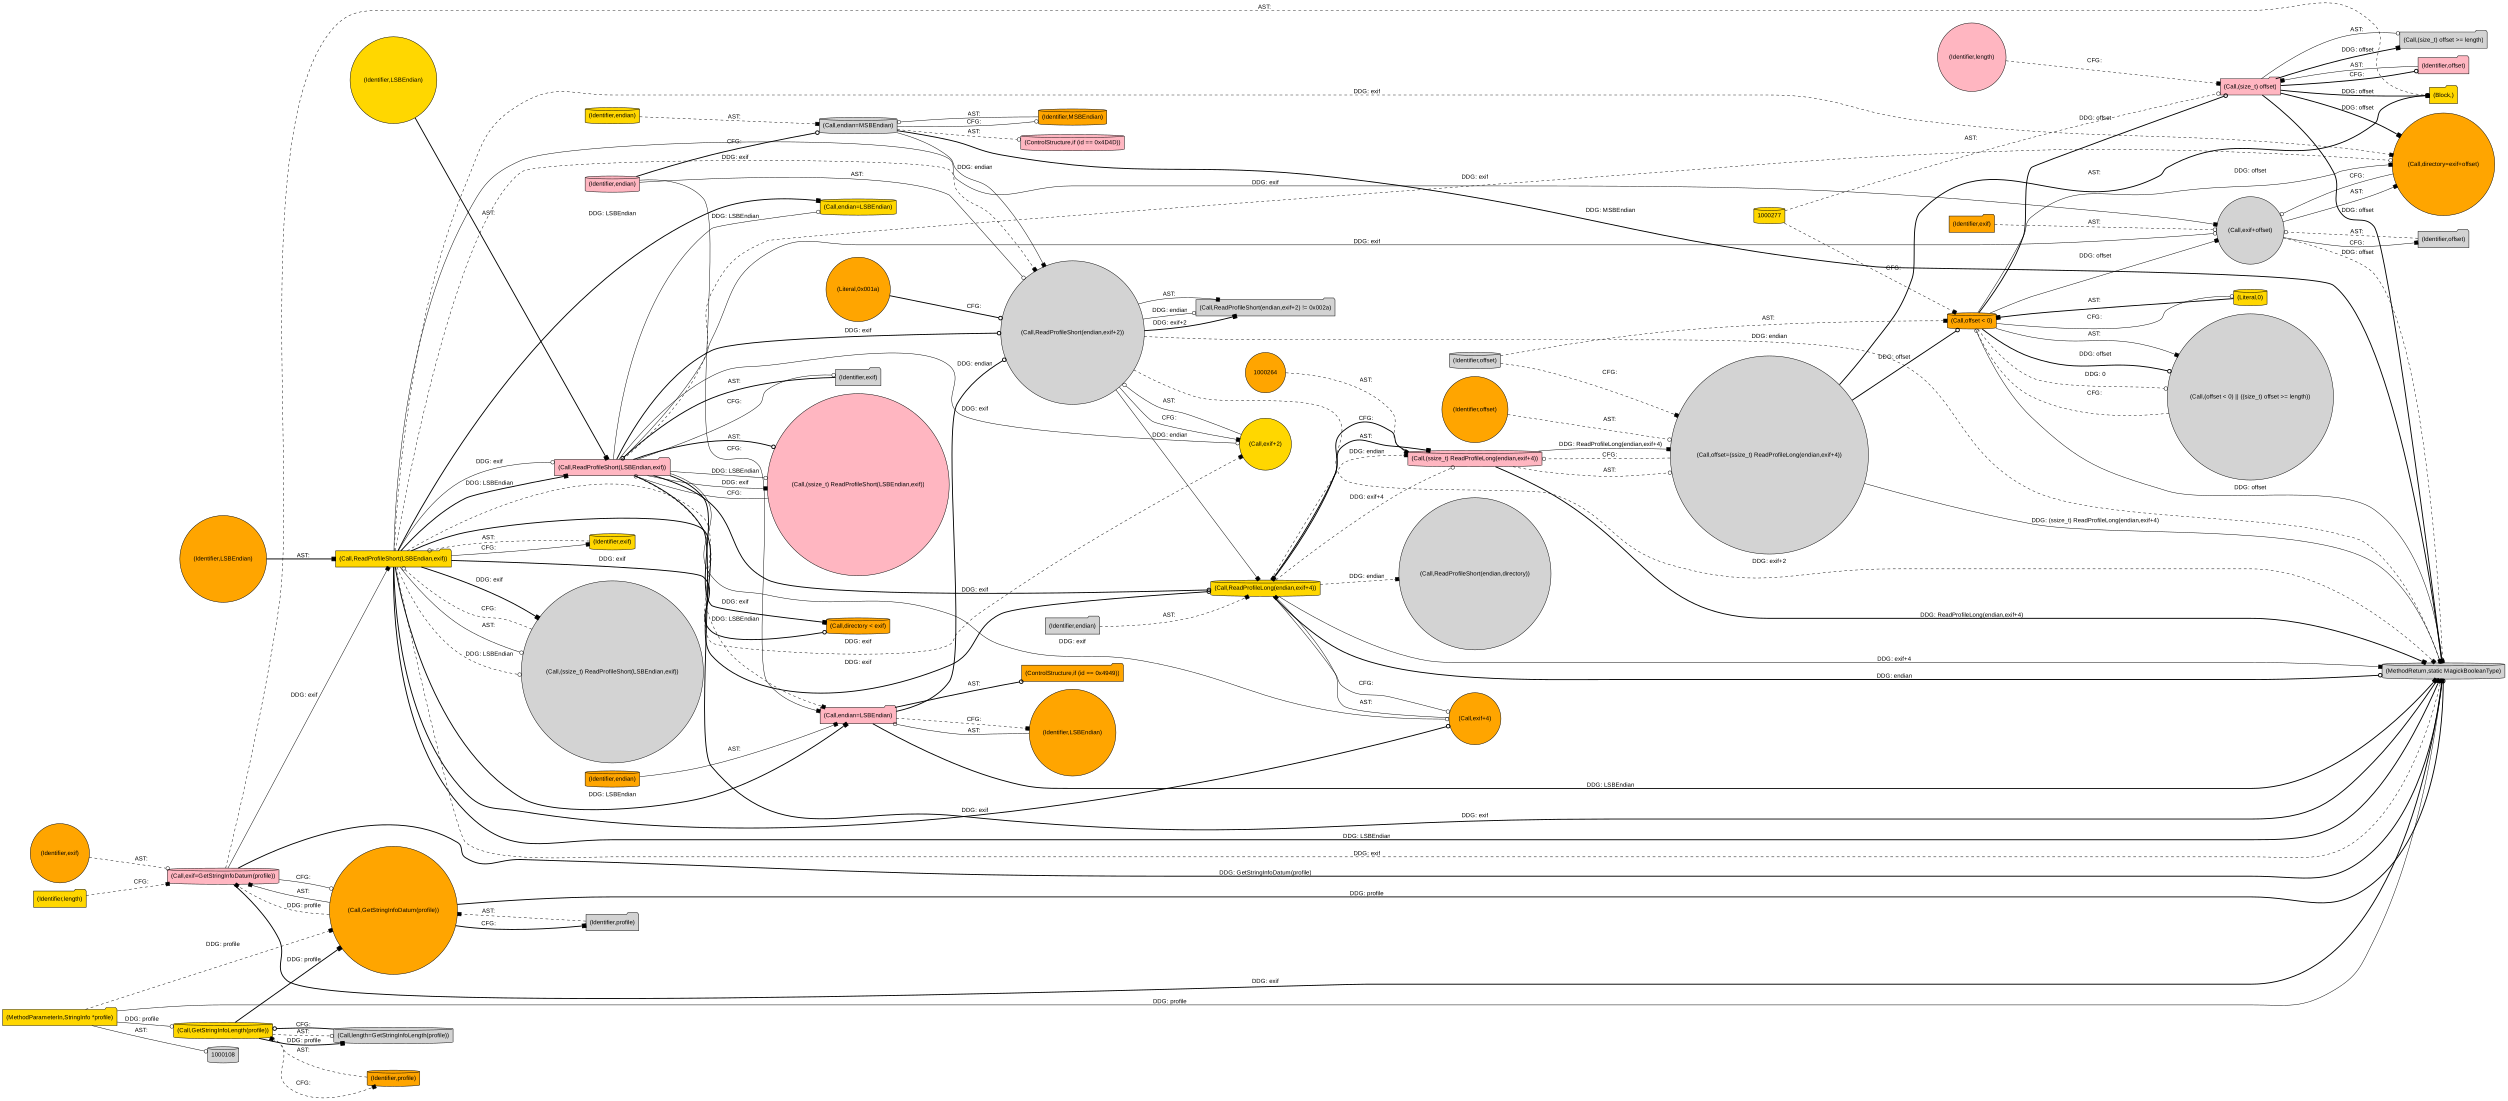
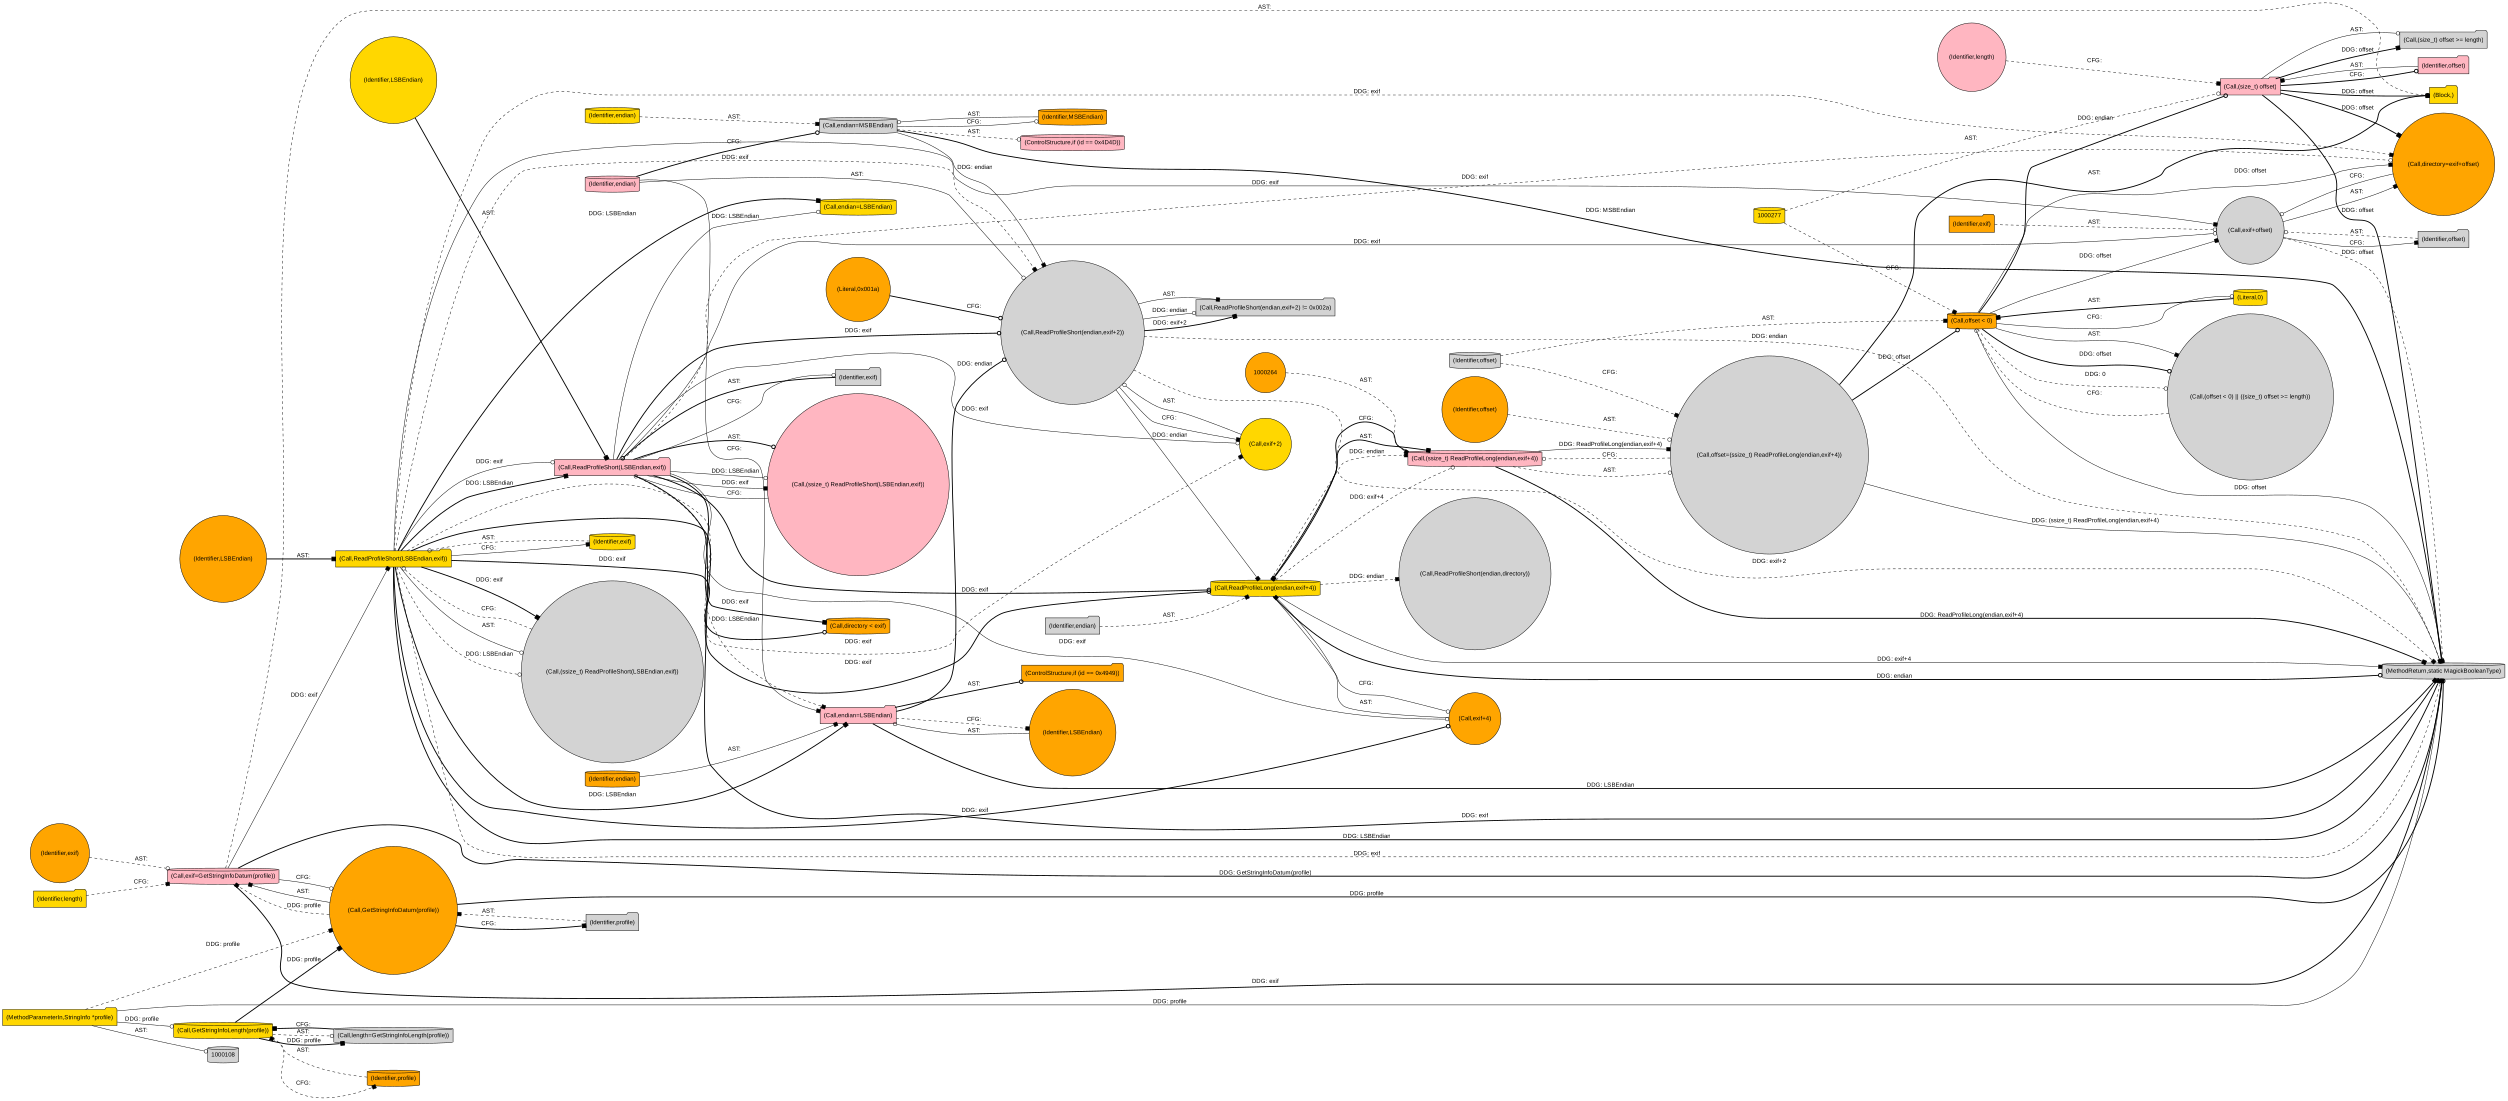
edge "(Call,offset < 0)" -> "(Call,(size_t) offset)": label "DDG: offset" -> "DDG: endian"
edge "(Call,length=GetStringInfoLength(profile))" -> "(Call,GetStringInfoLength(profile))": arrowhead odot -> box
